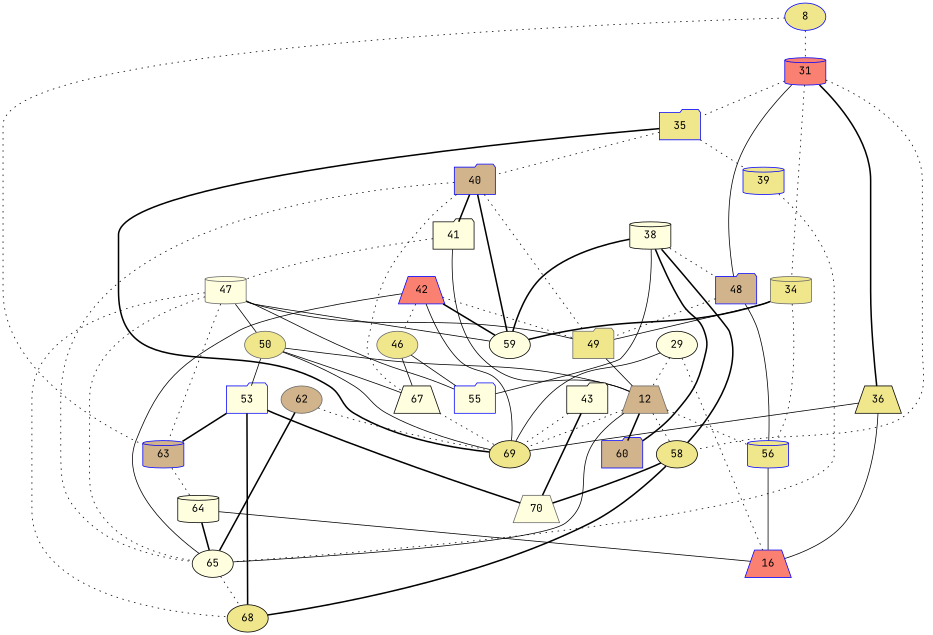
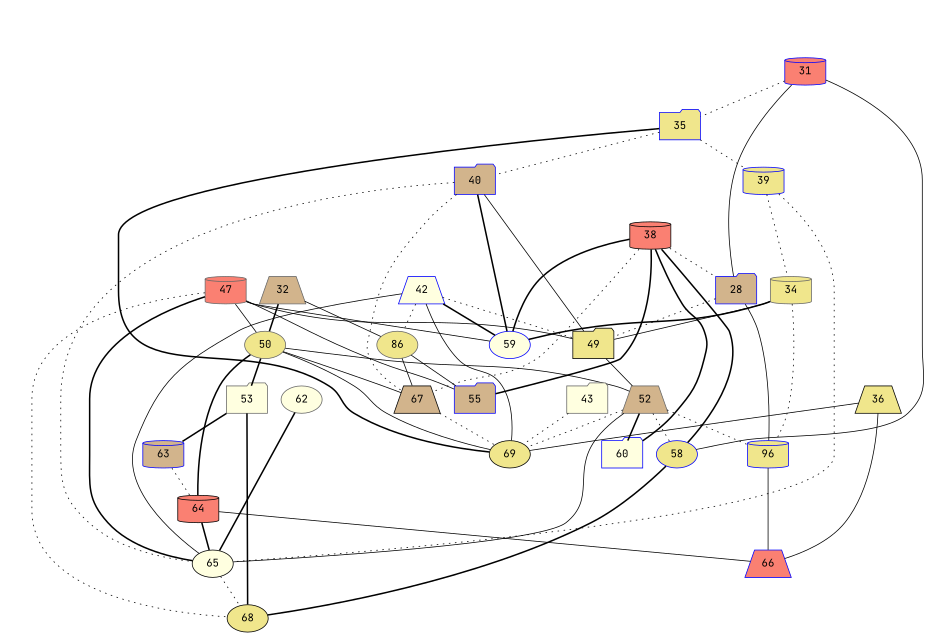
node "8": removed
edge "31" -- "34": now "39" -- "34"
edge "31" -- "36": removed
node "41": removed
node "38": fillcolor lightyellow -> salmon
edge "40" -- "49": style dotted -> solid
node "47": fillcolor lightyellow -> salmon
node "32": added
node "42": fillcolor salmon -> lightyellow
node "48": label "48" -> "28"
edge "31" -- "58": style dotted -> solid
node "46": label "46" -> "86"
node "59": color black -> blue
edge "38" -- "67": added
node "49": color gray40 -> black
node "29": removed
edge "38" -- "55": style solid -> bold
edge "47" -- "63": removed
edge "50" -- "53": style solid -> bold
node "53": color blue -> gray40
node "62": fillcolor tan -> lightyellow
node "67": fillcolor lightyellow -> tan
node "55": fillcolor lightyellow -> tan
node "43": color black -> gray40
node "12": label "12" -> "52"
edge "50" -- "64": added
edge "47" -- "65": style dotted -> bold
edge "62" -- "69": removed
node "60": fillcolor tan -> lightyellow
node "58": color black -> blue
node "56": label "56" -> "96"
node "64": fillcolor lightyellow -> salmon
node "70": removed
node "16": label "16" -> "66"
